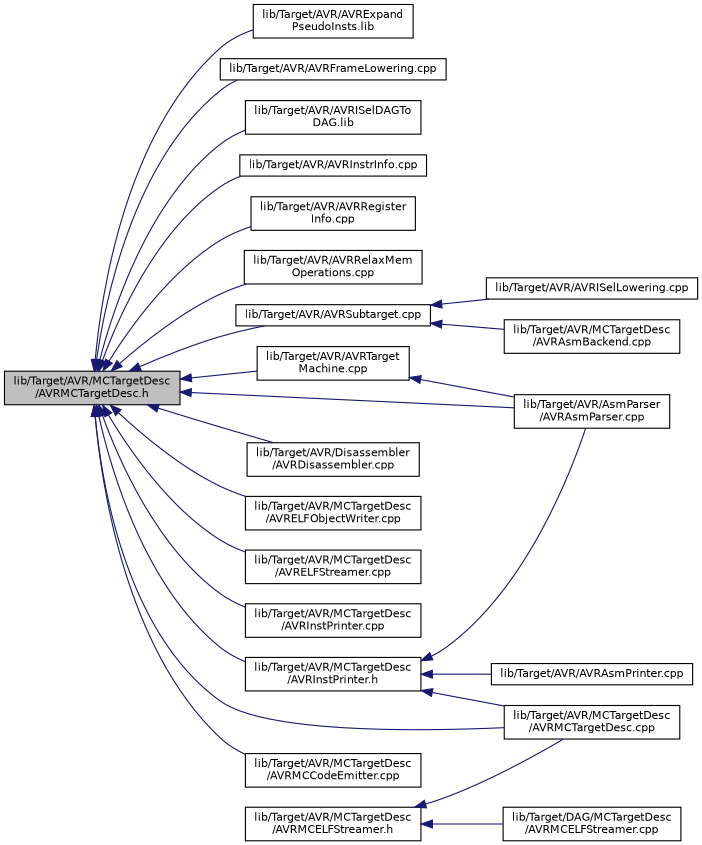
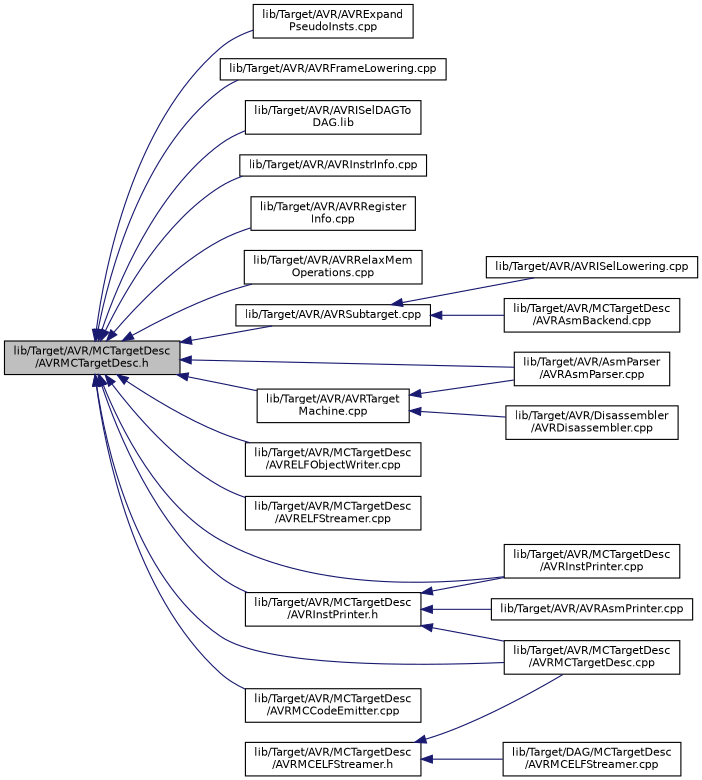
node "lib/Target/AVR/AVRExpand PseudoInsts.lib": label "lib/Target/AVR/AVRExpand PseudoInsts.lib" -> "lib/Target/AVR/AVRExpand PseudoInsts.cpp"
edge "lib/Target/AVR/Disassembler /AVRDisassembler.cpp" -> "lib/Target/AVR/MCTargetDesc /AVRMCTargetDesc.h": now "lib/Target/AVR/Disassembler /AVRDisassembler.cpp" -> "lib/Target/AVR/AVRTarget Machine.cpp"
edge "lib/Target/AVR/AsmParser /AVRAsmParser.cpp" -> "lib/Target/AVR/MCTargetDesc /AVRInstPrinter.h": now "lib/Target/AVR/MCTargetDesc /AVRInstPrinter.cpp" -> "lib/Target/AVR/MCTargetDesc /AVRInstPrinter.h"
